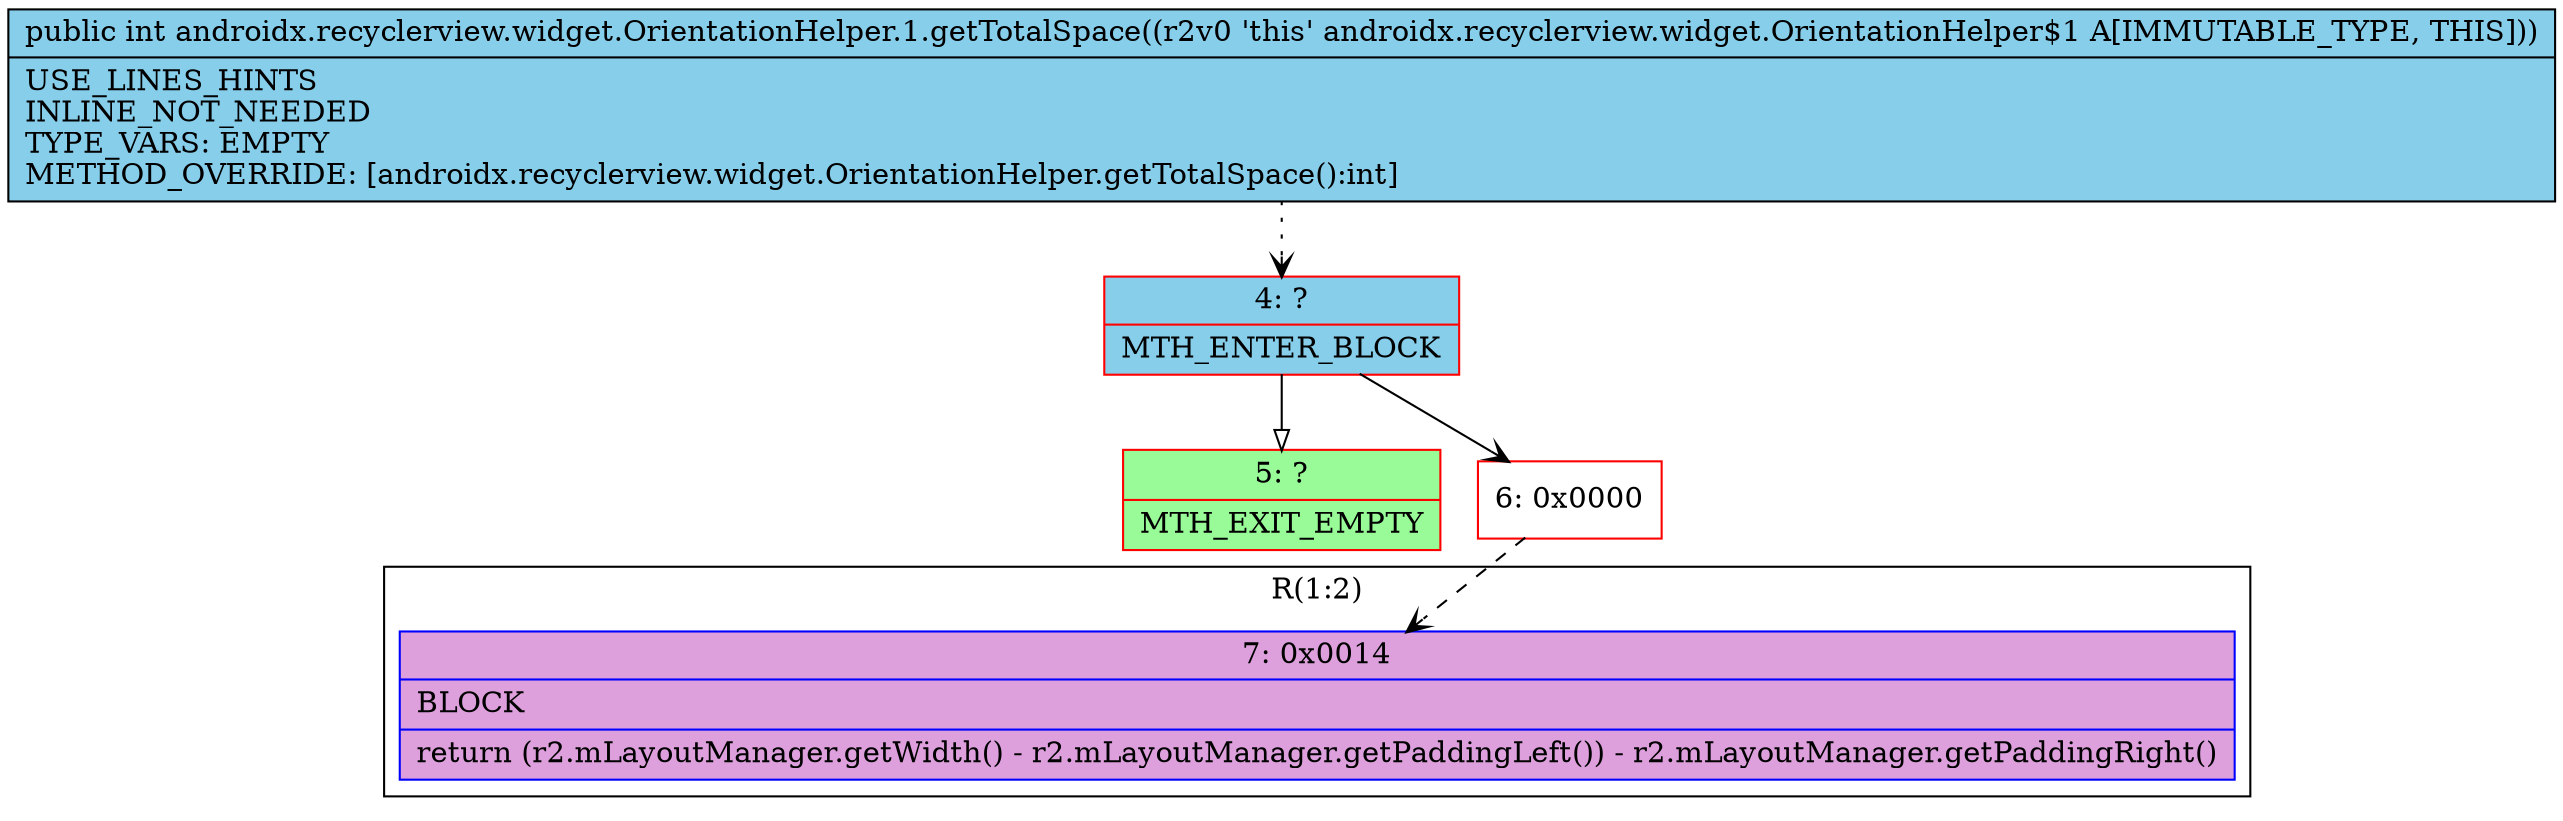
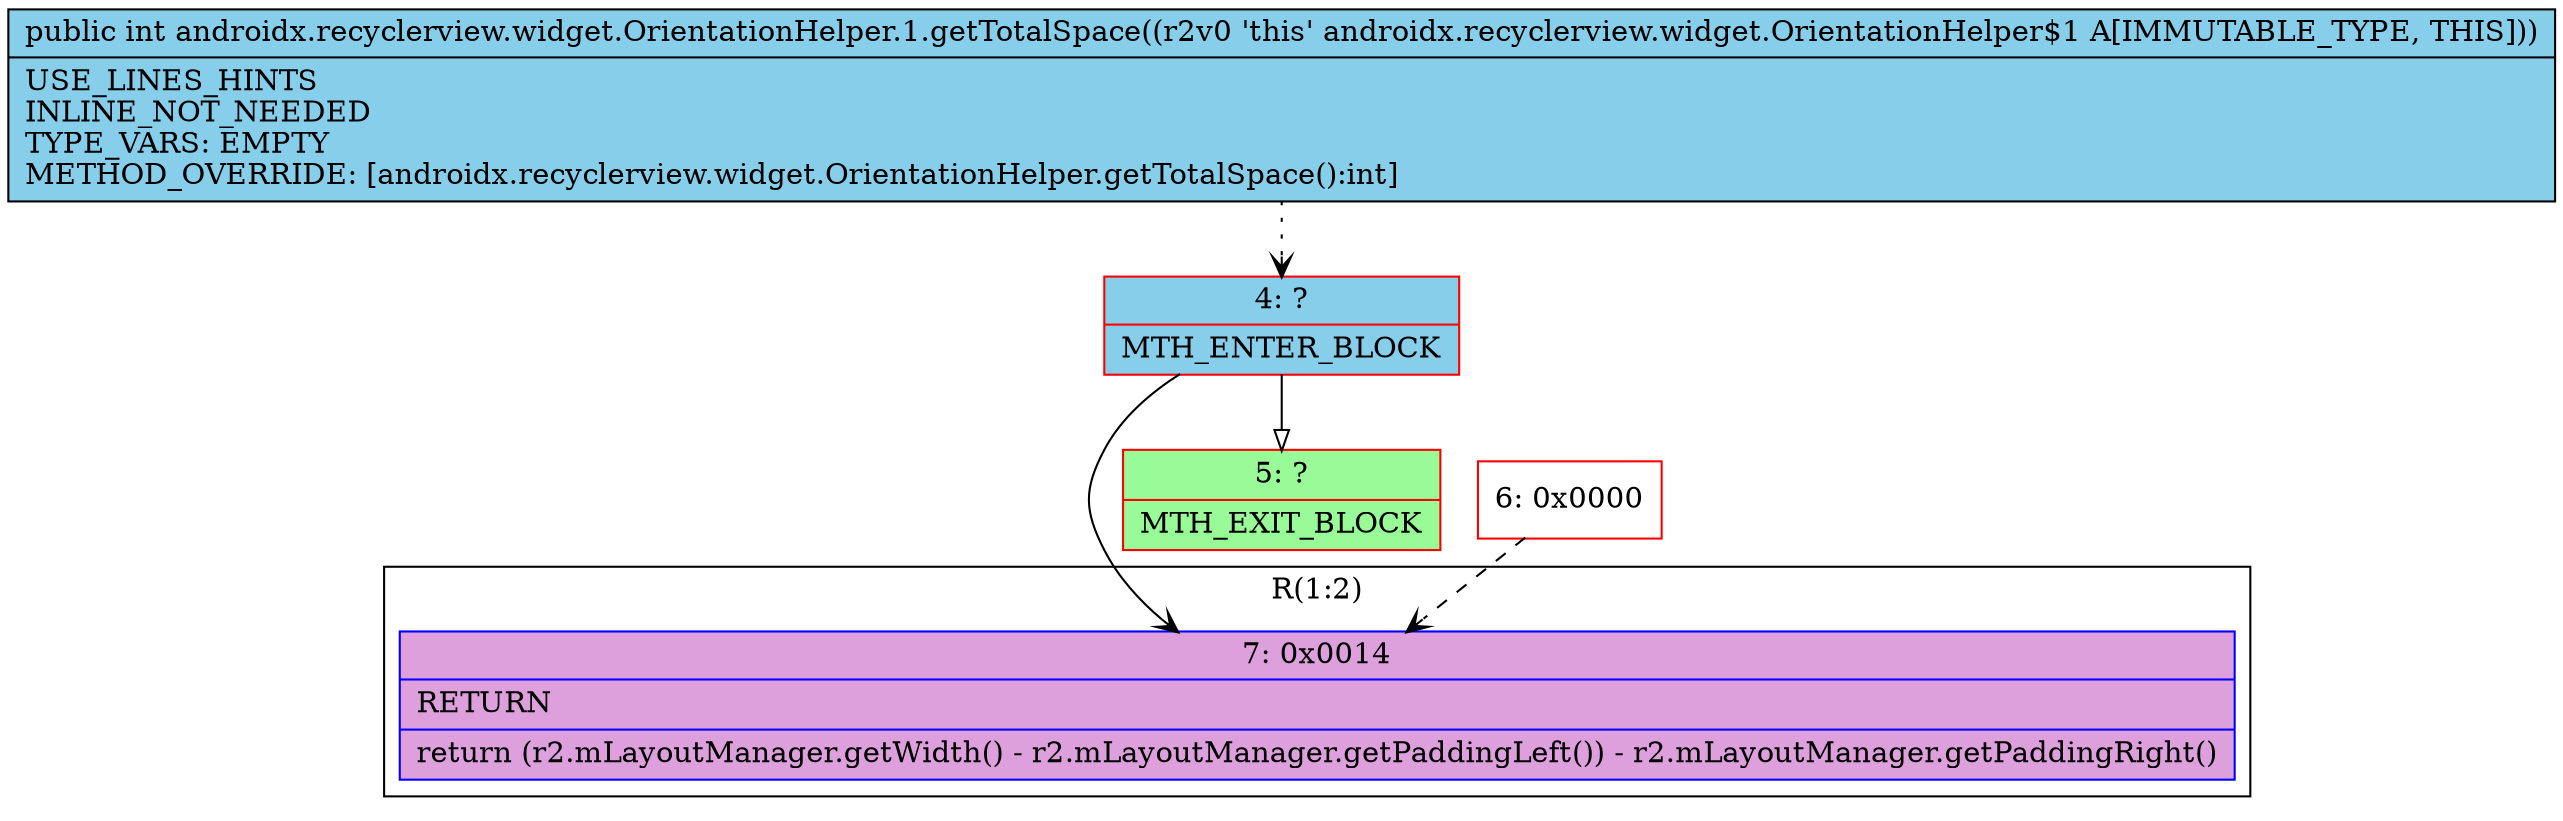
edge "4: ?" -> "6: 0x0000": now "4: ?" -> "7: 0x0014"
node "5: ?": text "MTH_EXIT_EMPTY" -> "MTH_EXIT_BLOCK"
node "7: 0x0014": text "BLOCK" -> "RETURN"
